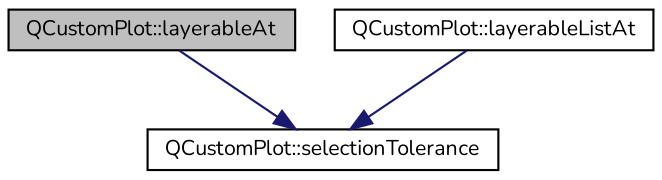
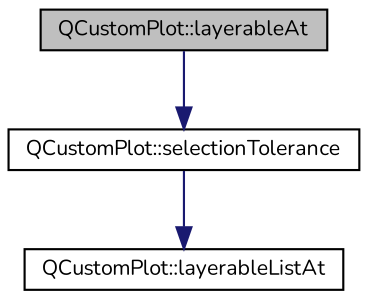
edge "QCustomPlot::layerableListAt" -> "QCustomPlot::selectionTolerance": reversed
